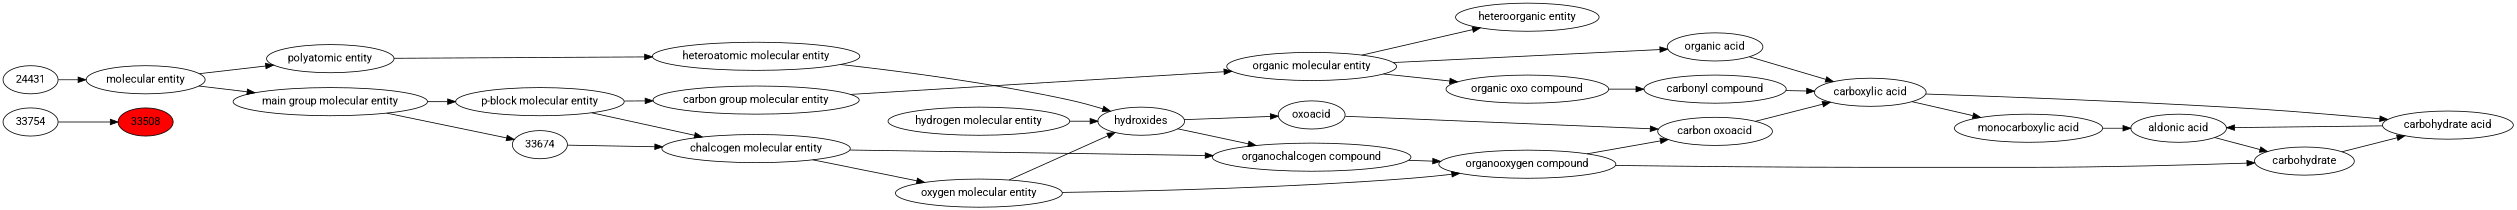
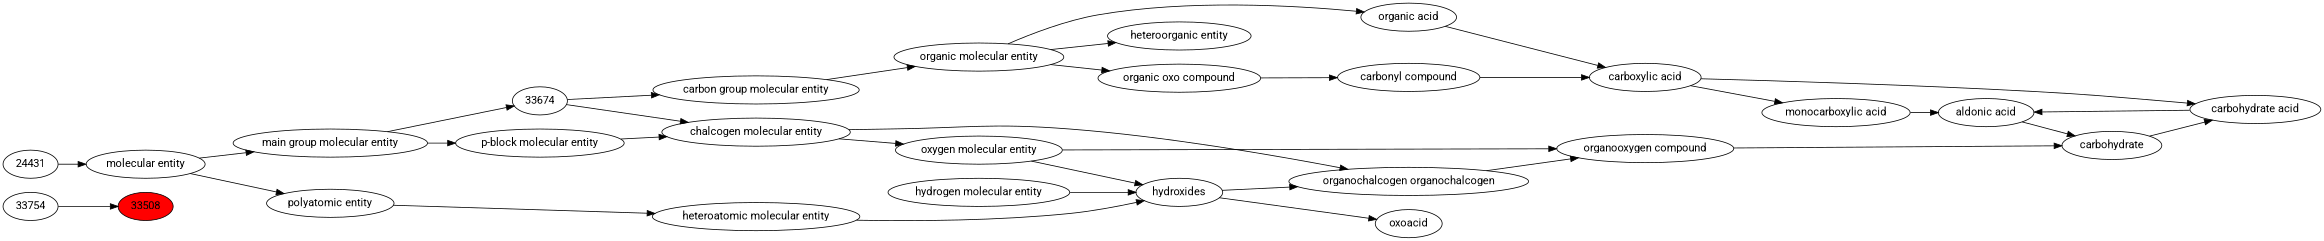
edge "p-block molecular entity" -> "carbon group molecular entity": now "33674" -> "carbon group molecular entity"
node "carbon oxoacid": removed
node "organochalcogen compound": label "organochalcogen compound" -> "organochalcogen organochalcogen"
